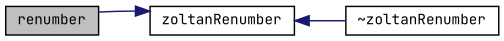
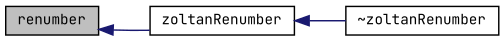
edge "renumber" -> "zoltanRenumber": reversed
